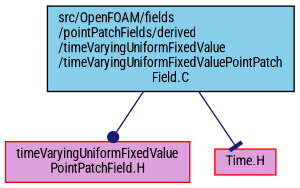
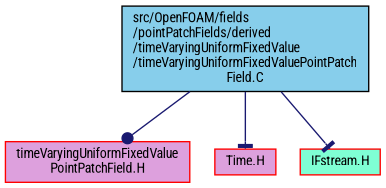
node "IFstream.H": added
